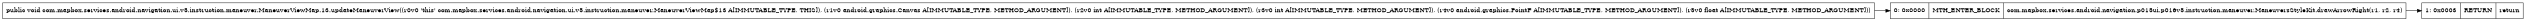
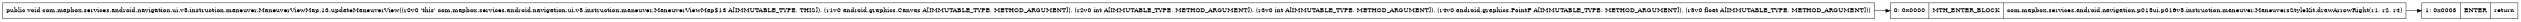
node "1: 0x0003": text "RETURN" -> "ENTER"
